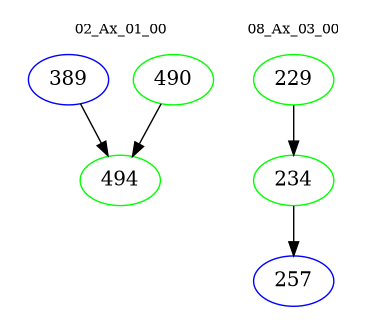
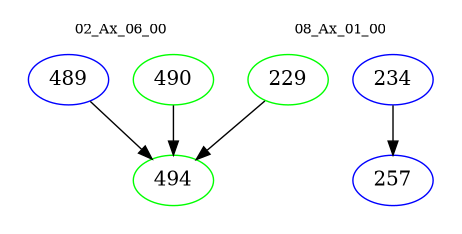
cluster "02_Ax_01_00": label "02_Ax_01_00" -> "02_Ax_06_00"
cluster "08_Ax_03_00": label "08_Ax_03_00" -> "08_Ax_01_00"
node "389": label "389" -> "489"
edge "229" -> "234": now "229" -> "494"
node "234": color green -> blue
